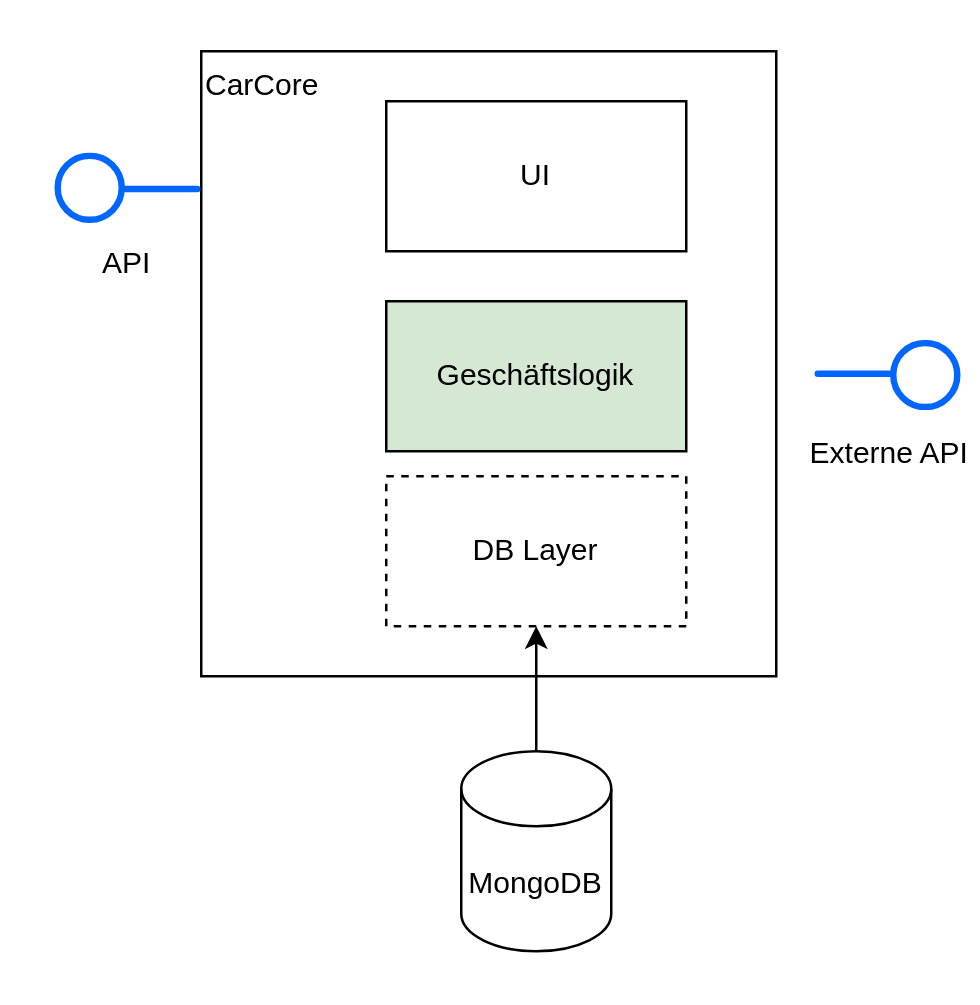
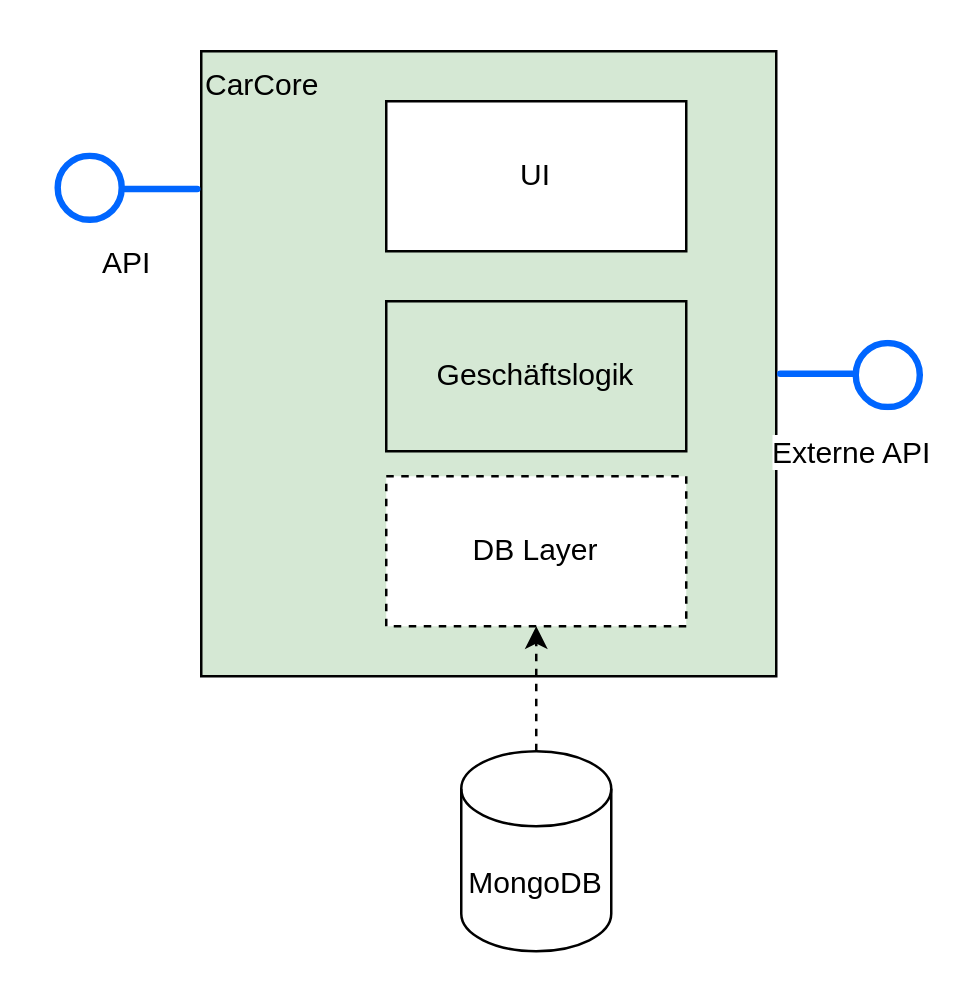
node "CarCore": fillcolor #ffffff -> #d5e8d4
node "Externe API": moved (889, 376) -> (851, 376)
edge "MongoDB" -> "DB Layer": style solid -> dashed
